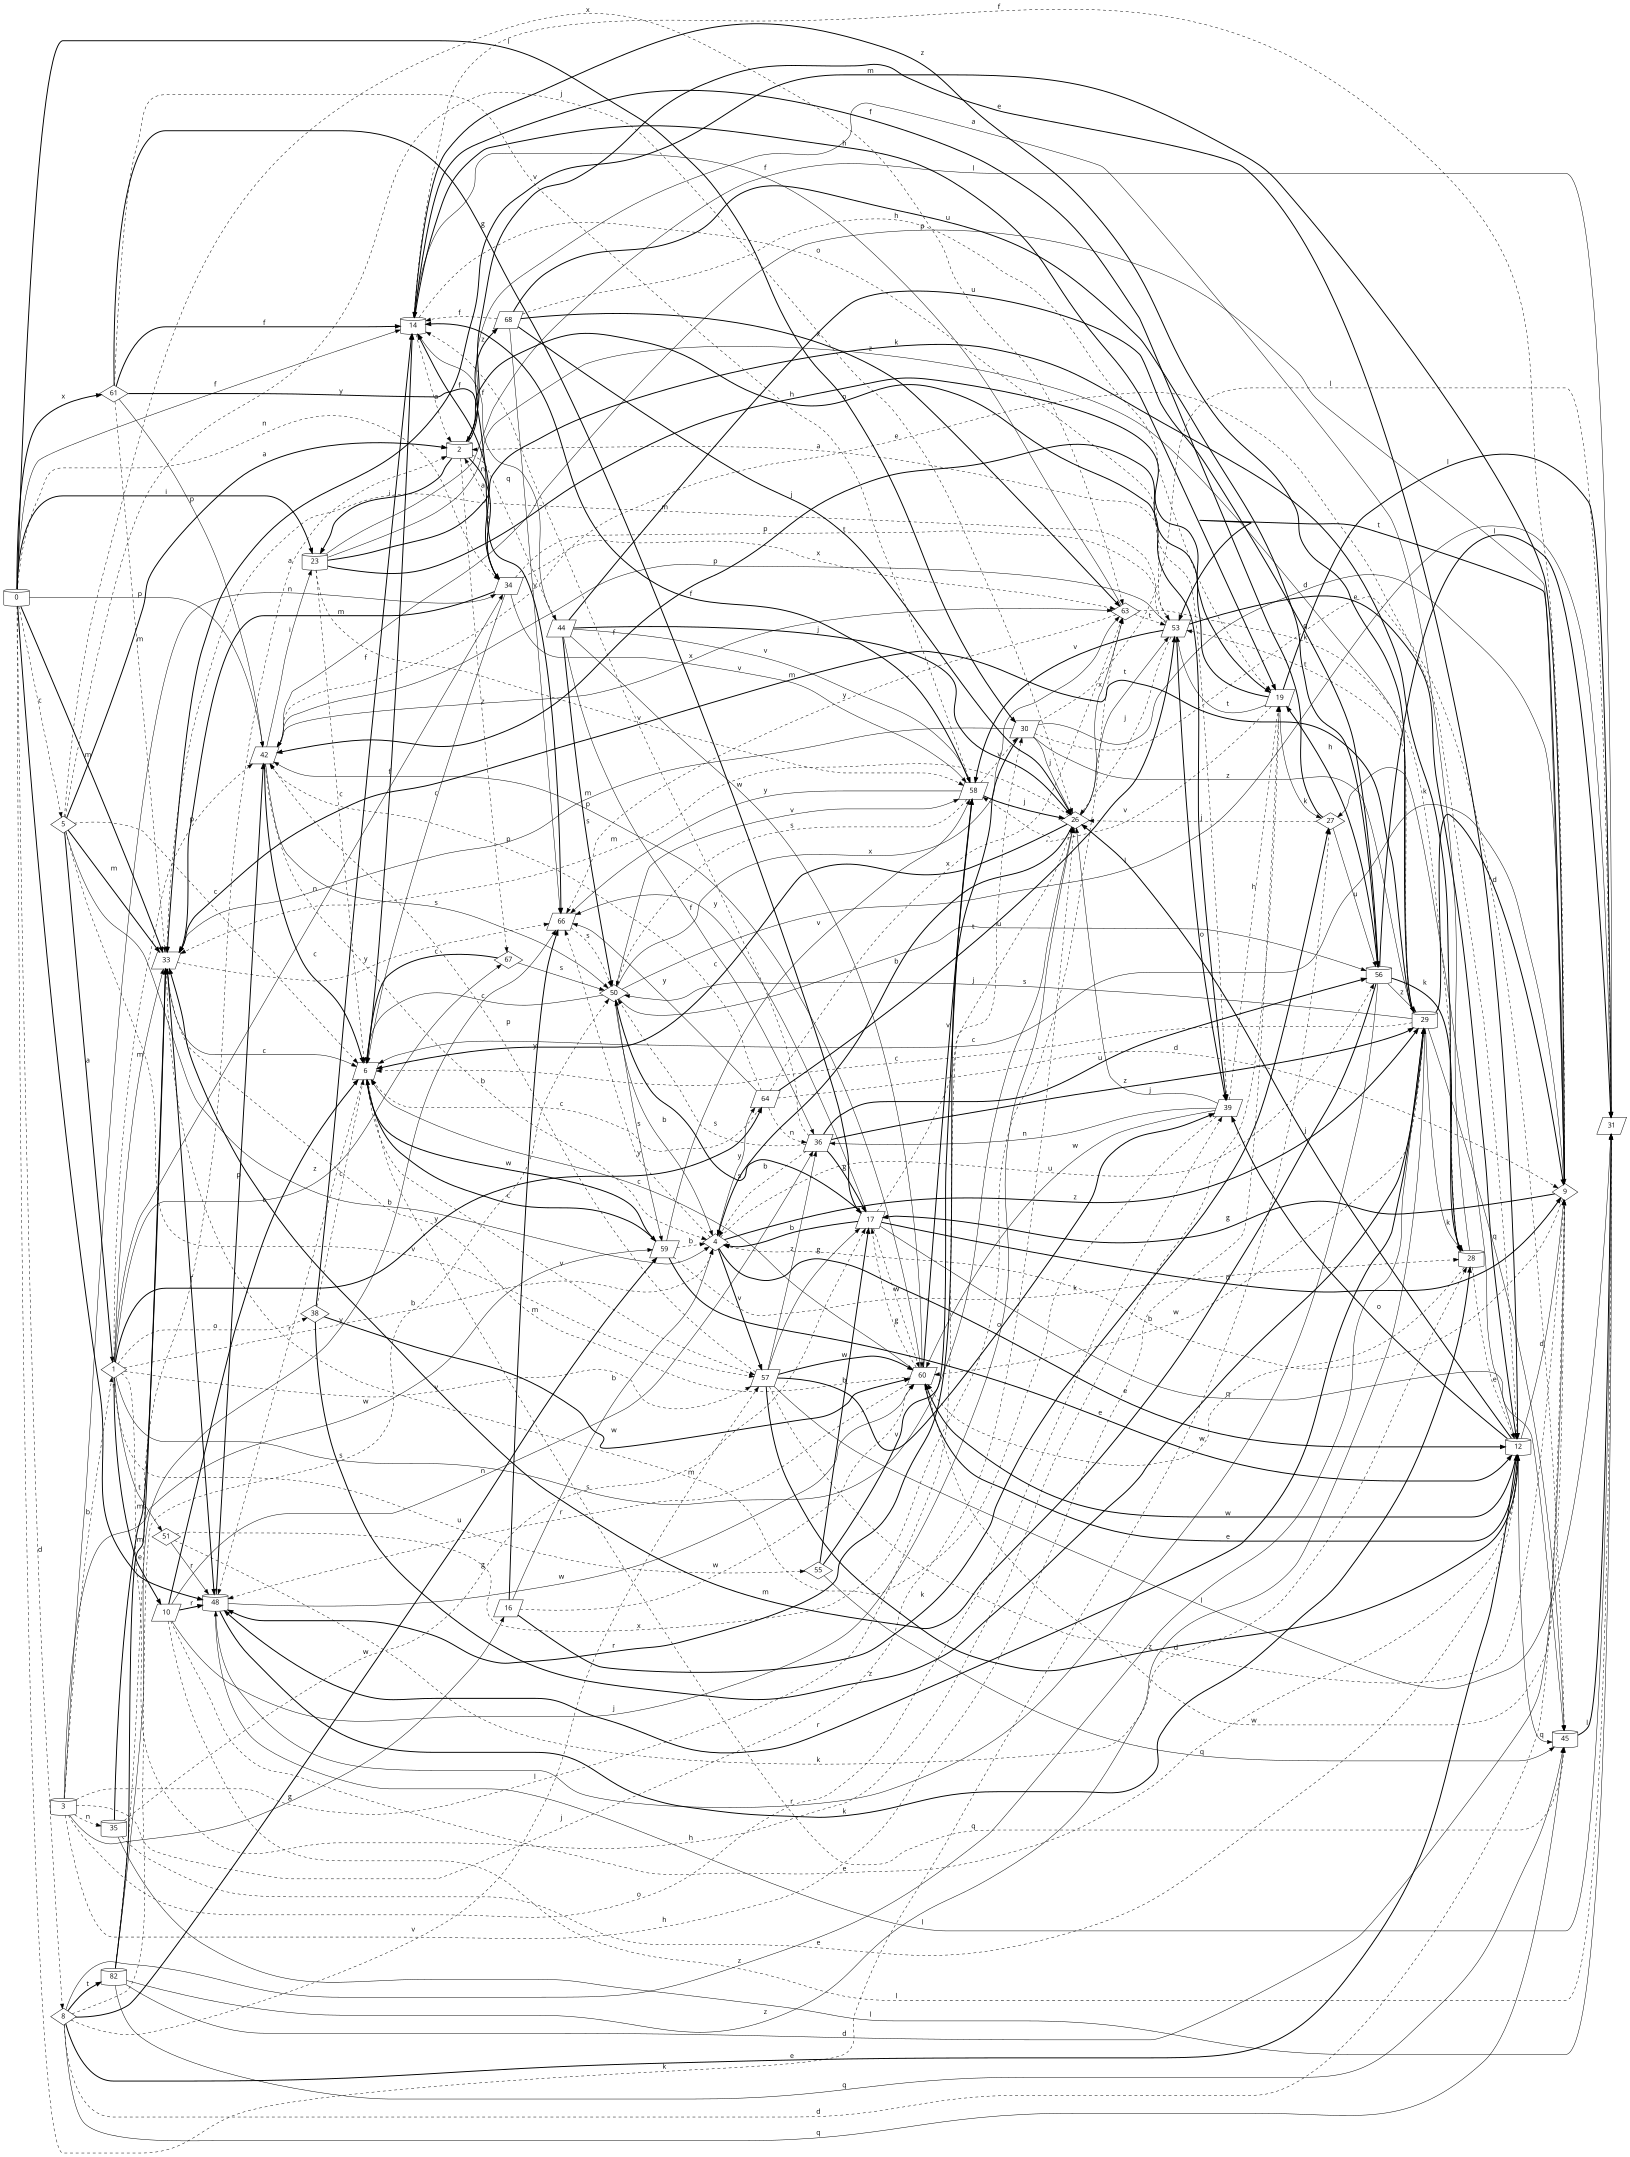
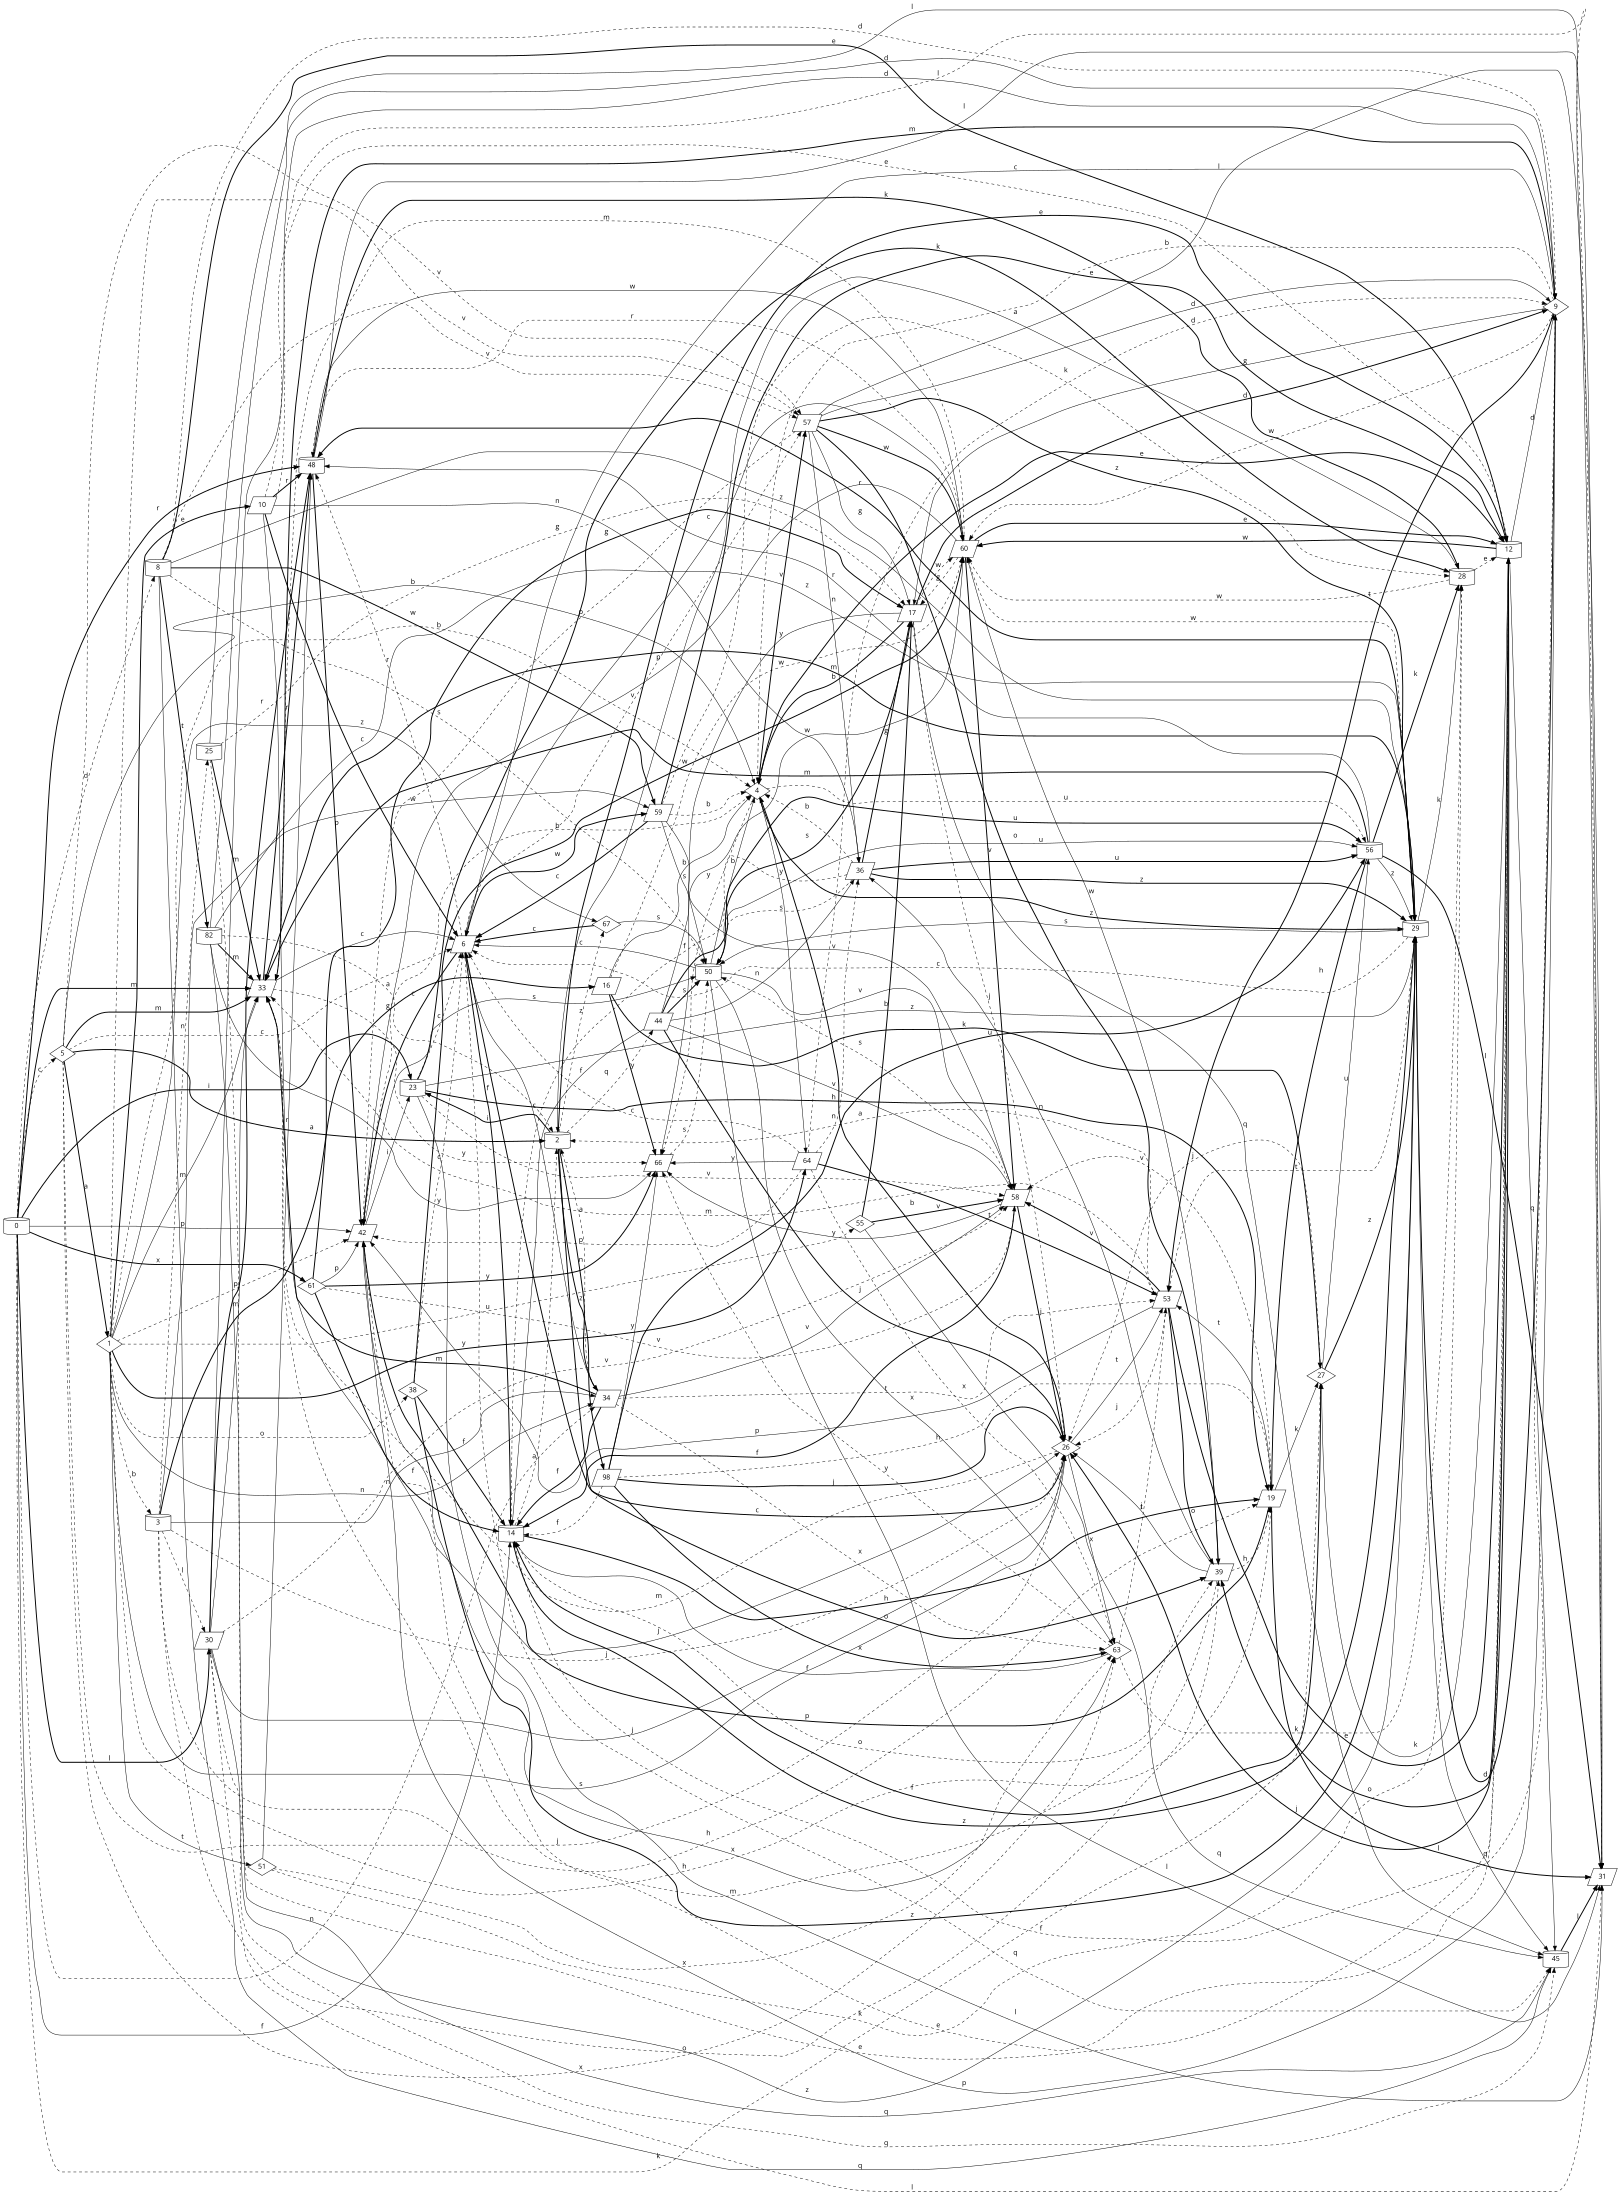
node "68": label "68" -> "98"
edge "61" -> "33": removed, label "m"
edge "58" -> "30": reversed
edge "44" -> "36": label "f" -> "n"
edge "42" -> "6": reversed
node "50": shape diamond -> cylinder
edge "50" -> "59": reversed
edge "27" -> "29": added, label "z"
edge "9" -> "17": style bold -> solid
edge "57" -> "36": label "z" -> "n"
edge "3" -> "1": reversed
edge "57" -> "12": now "57" -> "29"
edge "57" -> "9": style dashed -> solid
edge "3" -> "16": style solid -> bold
node "35": label "35" -> "25"
node "8": shape diamond -> cylinder
